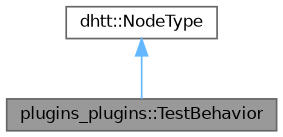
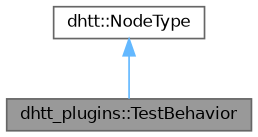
node "plugins_plugins::TestBehavior": label "plugins_plugins::TestBehavior" -> "dhtt_plugins::TestBehavior"
